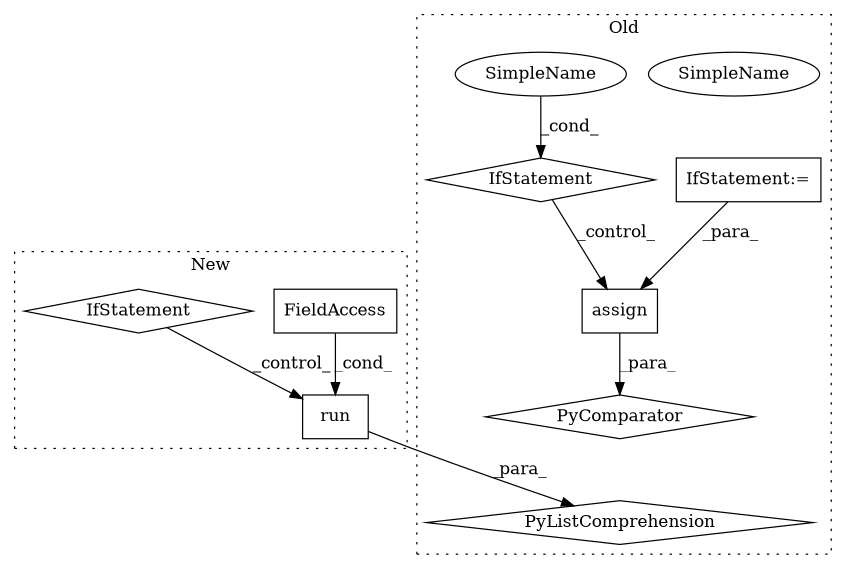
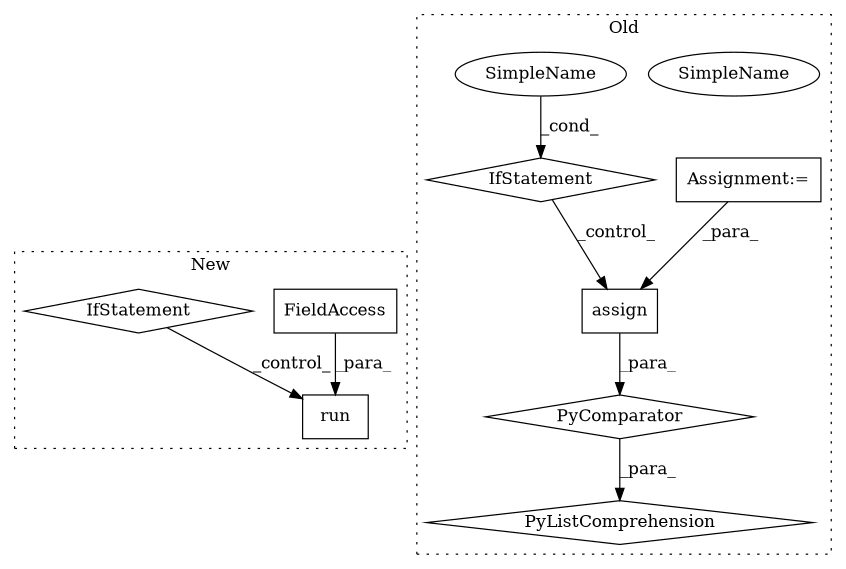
node "IfStatement:=": label "IfStatement:=" -> "Assignment:="
edge "FieldAccess" -> "run": label "_cond_" -> "_para_"
edge "run" -> "PyListComprehension": now "PyComparator" -> "PyListComprehension"
